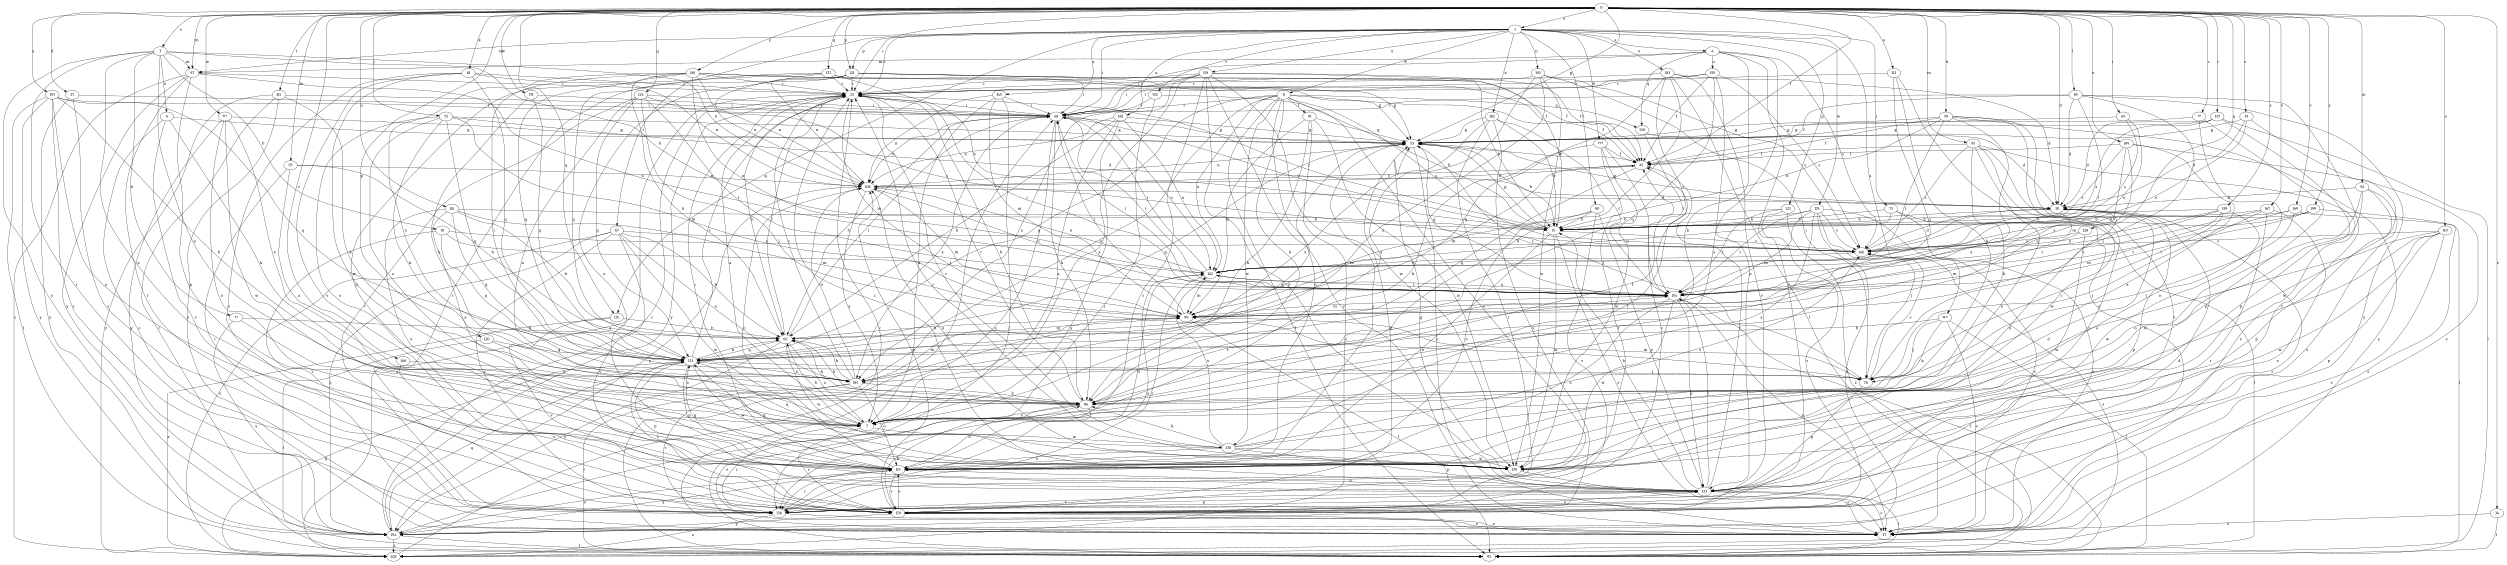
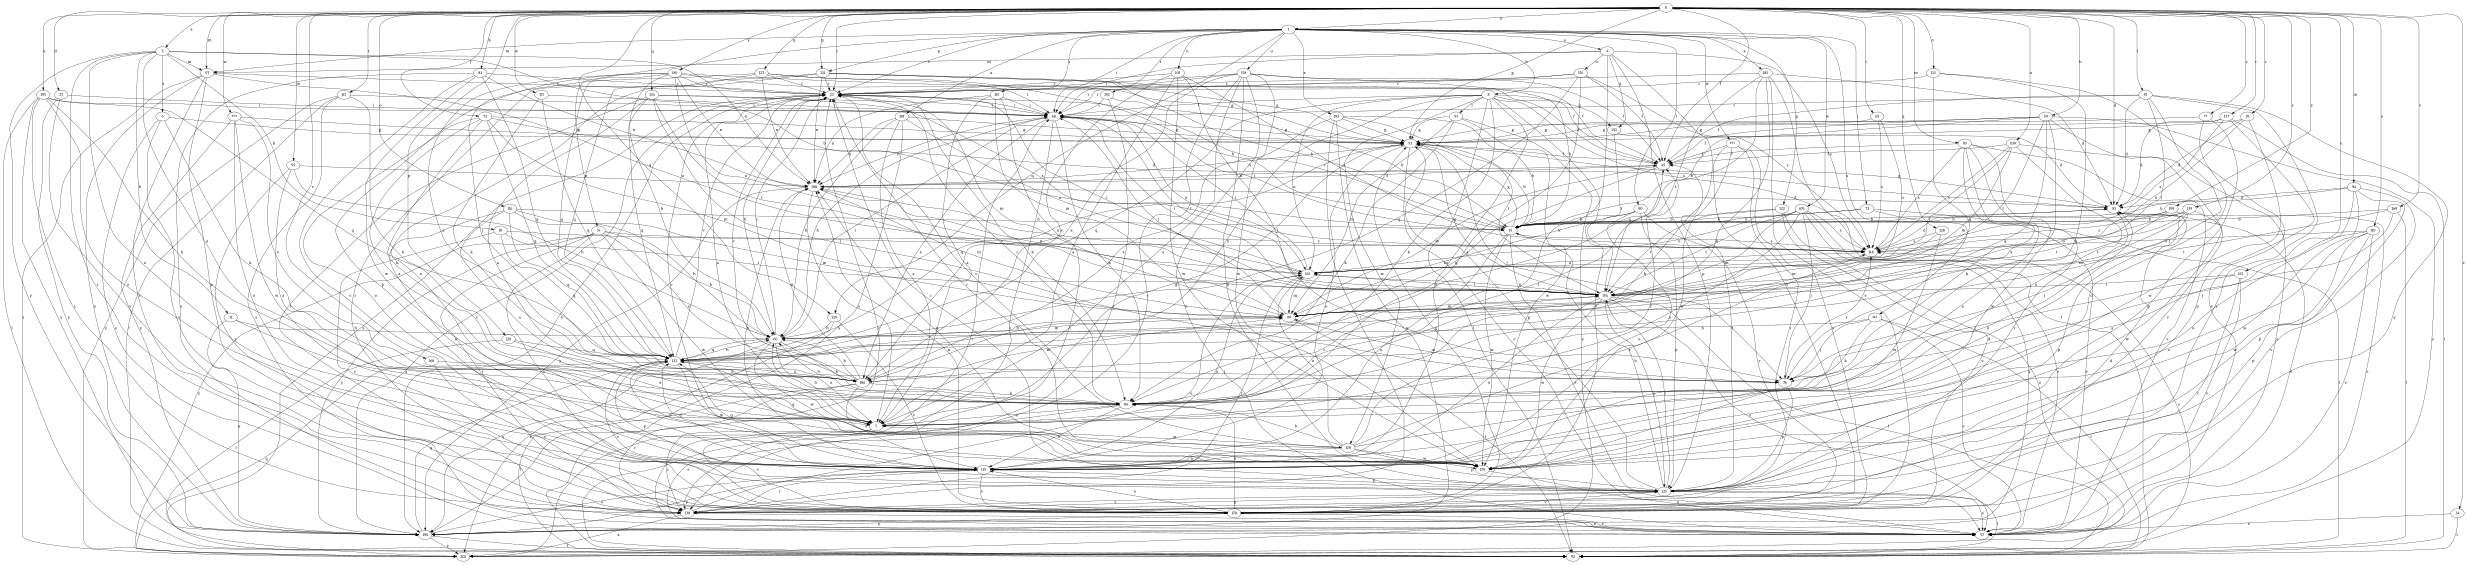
node "174": label "174" -> "674"
edge "167" -> "15": now "94" -> "15"
